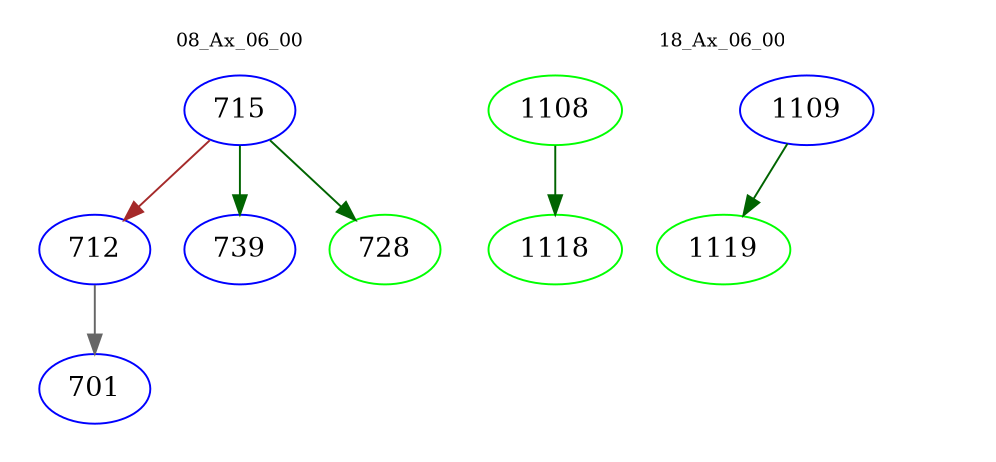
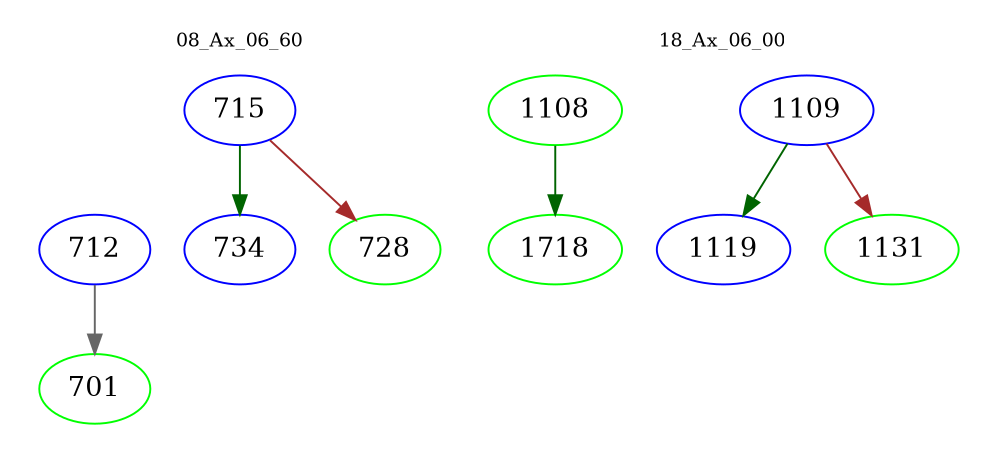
cluster "08_Ax_06_00": label "08_Ax_06_00" -> "08_Ax_06_60"
edge "715" -> "712": removed
edge "715" -> "728": color darkgreen -> brown
node "739": label "739" -> "734"
node "1118": label "1118" -> "1718"
node "1119": color green -> blue
node "1131": added
node "701": color blue -> green
